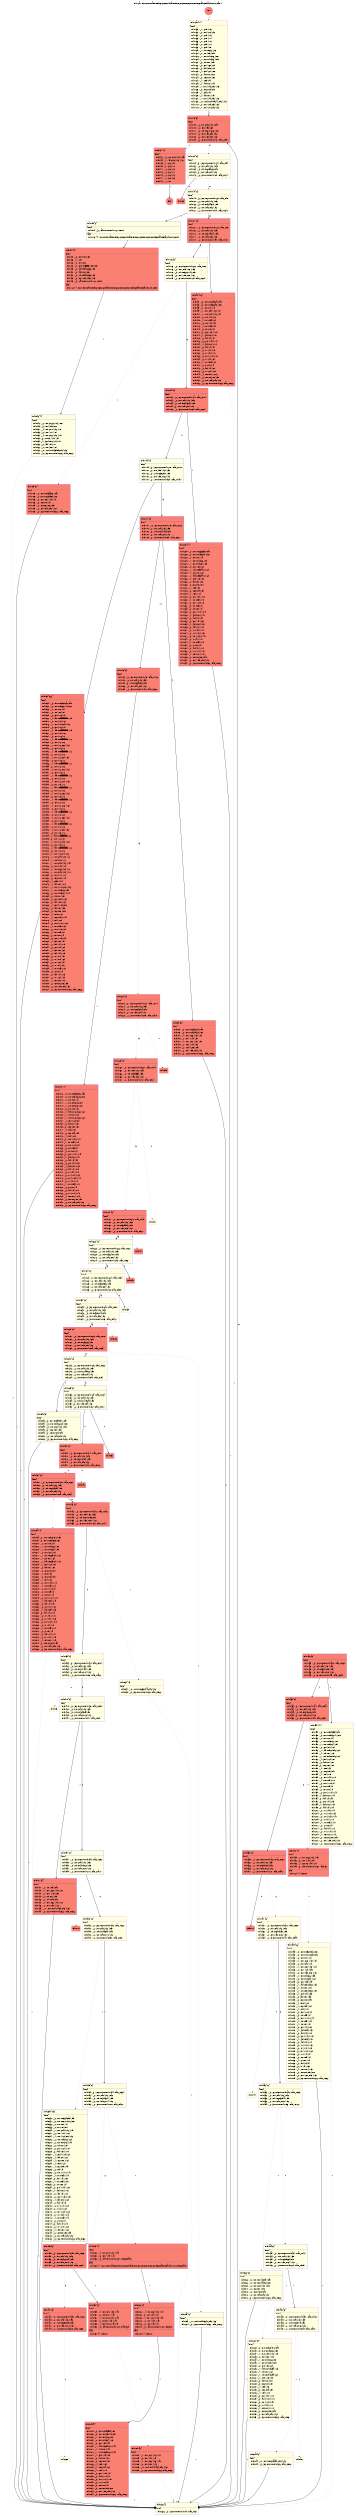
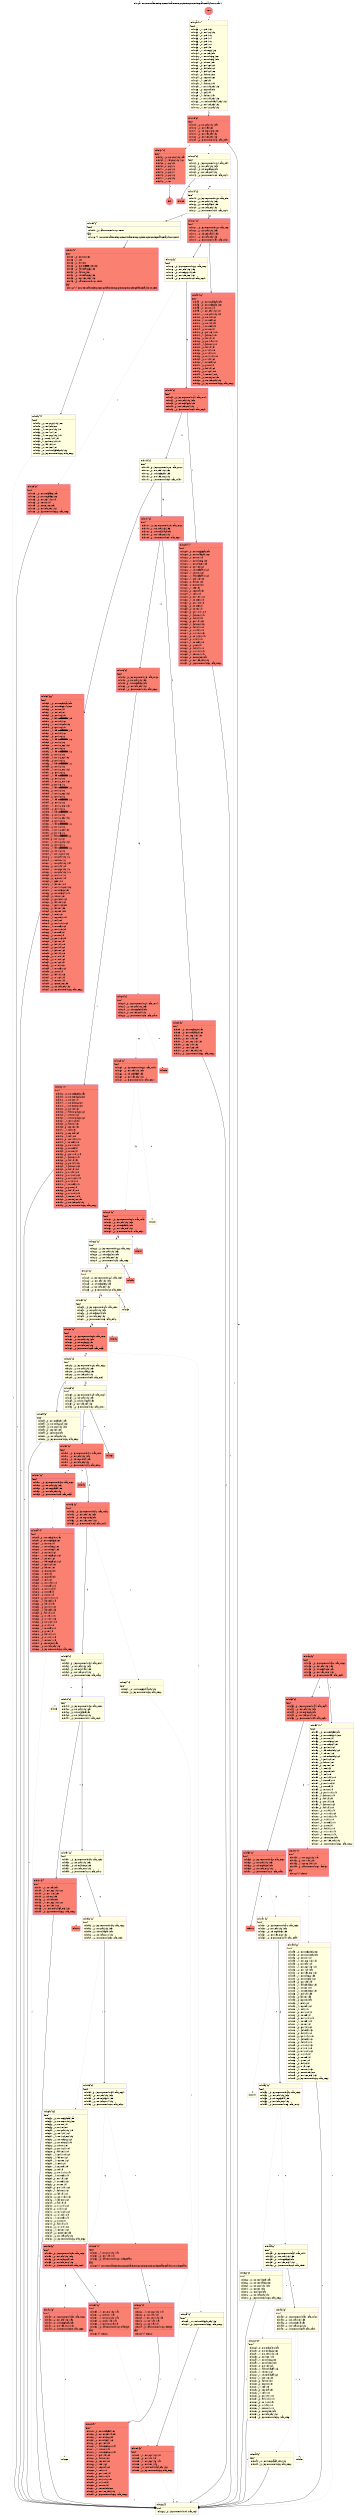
edge "0x401927 [28]" -> "0x401943 [28]": now "0x40190b [28]" -> "0x401943 [28]"
edge "0x4022fa [15]" -> "0x402526 [5]": now "0x4022fa [15]" -> "0x401ed7 [32]"
